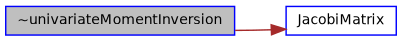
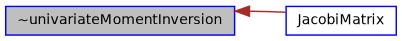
edge "~univariateMomentInversion" -> "JacobiMatrix": reversed
